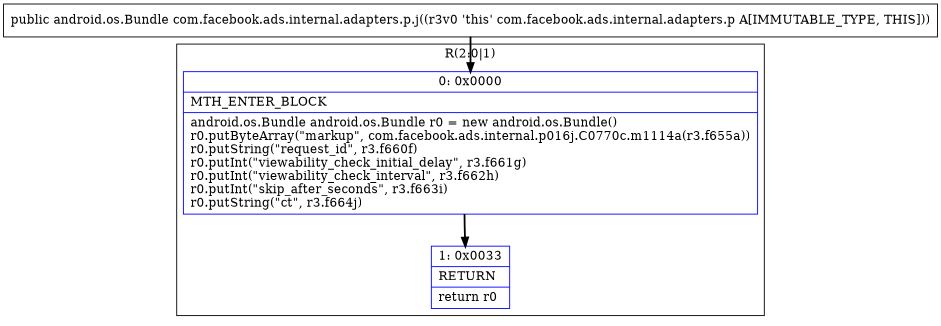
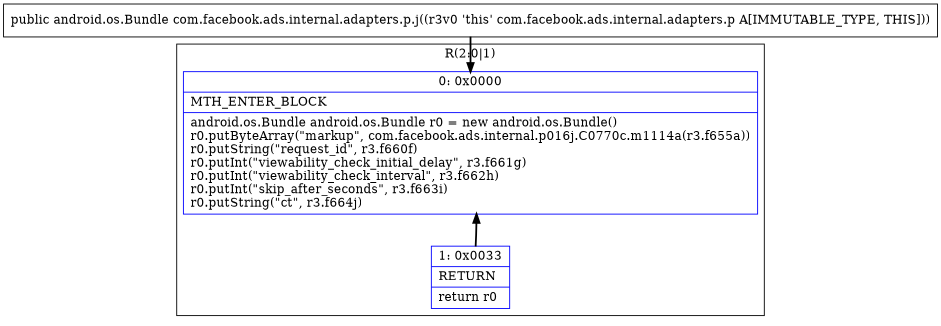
edge "0: 0x0000" -> "1: 0x0033": reversed
